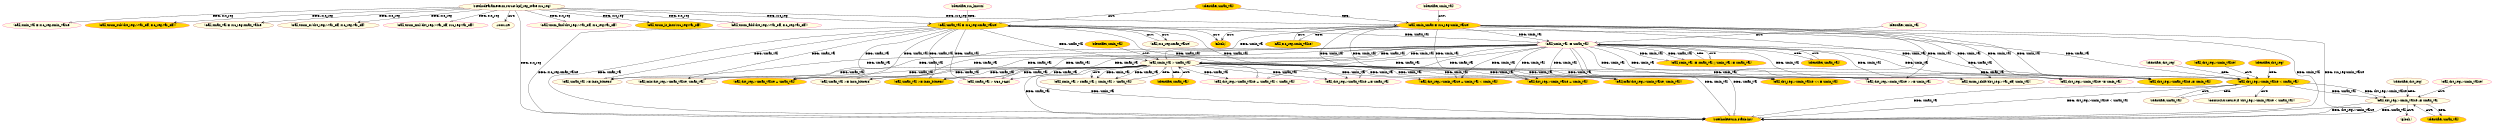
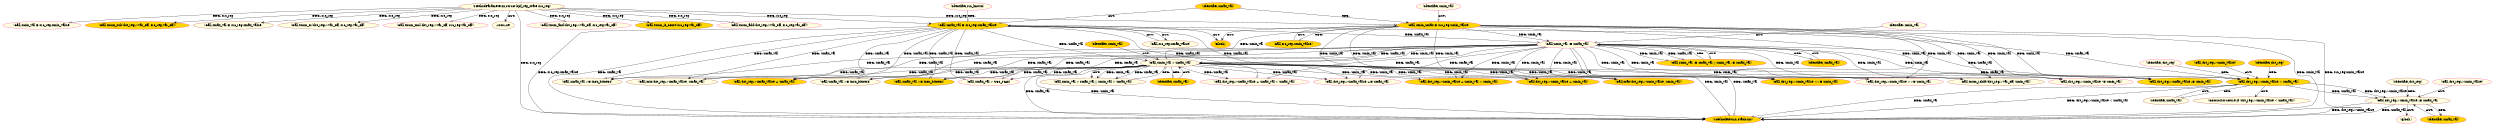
node "(Call,tnum_is_insn(src_reg.var_off))": label "(Call,tnum_is_insn(src_reg.var_off))" -> "(Call,tnum_is_const(src_reg.var_off))"
